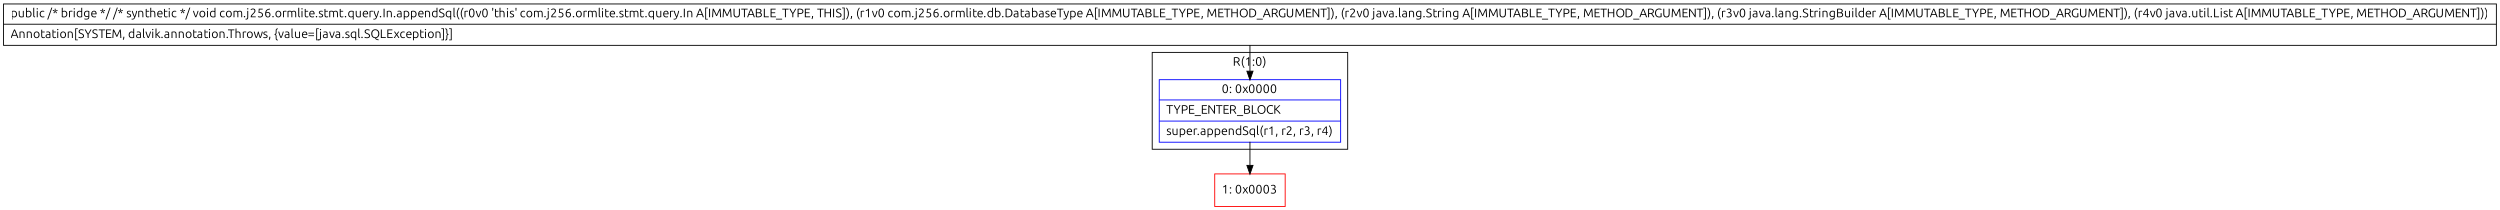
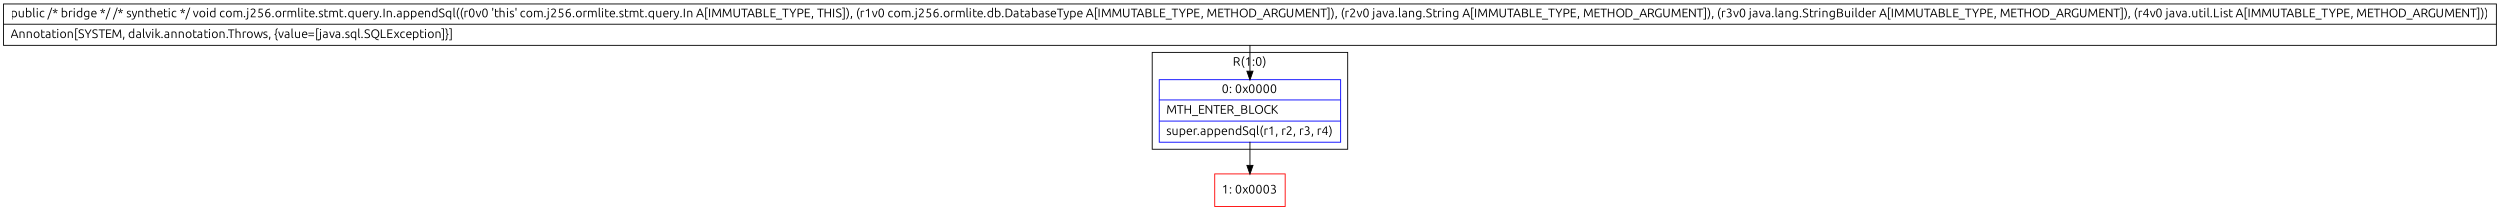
node "0: 0x0000": text "TYPE_ENTER_BLOCK" -> "MTH_ENTER_BLOCK"
